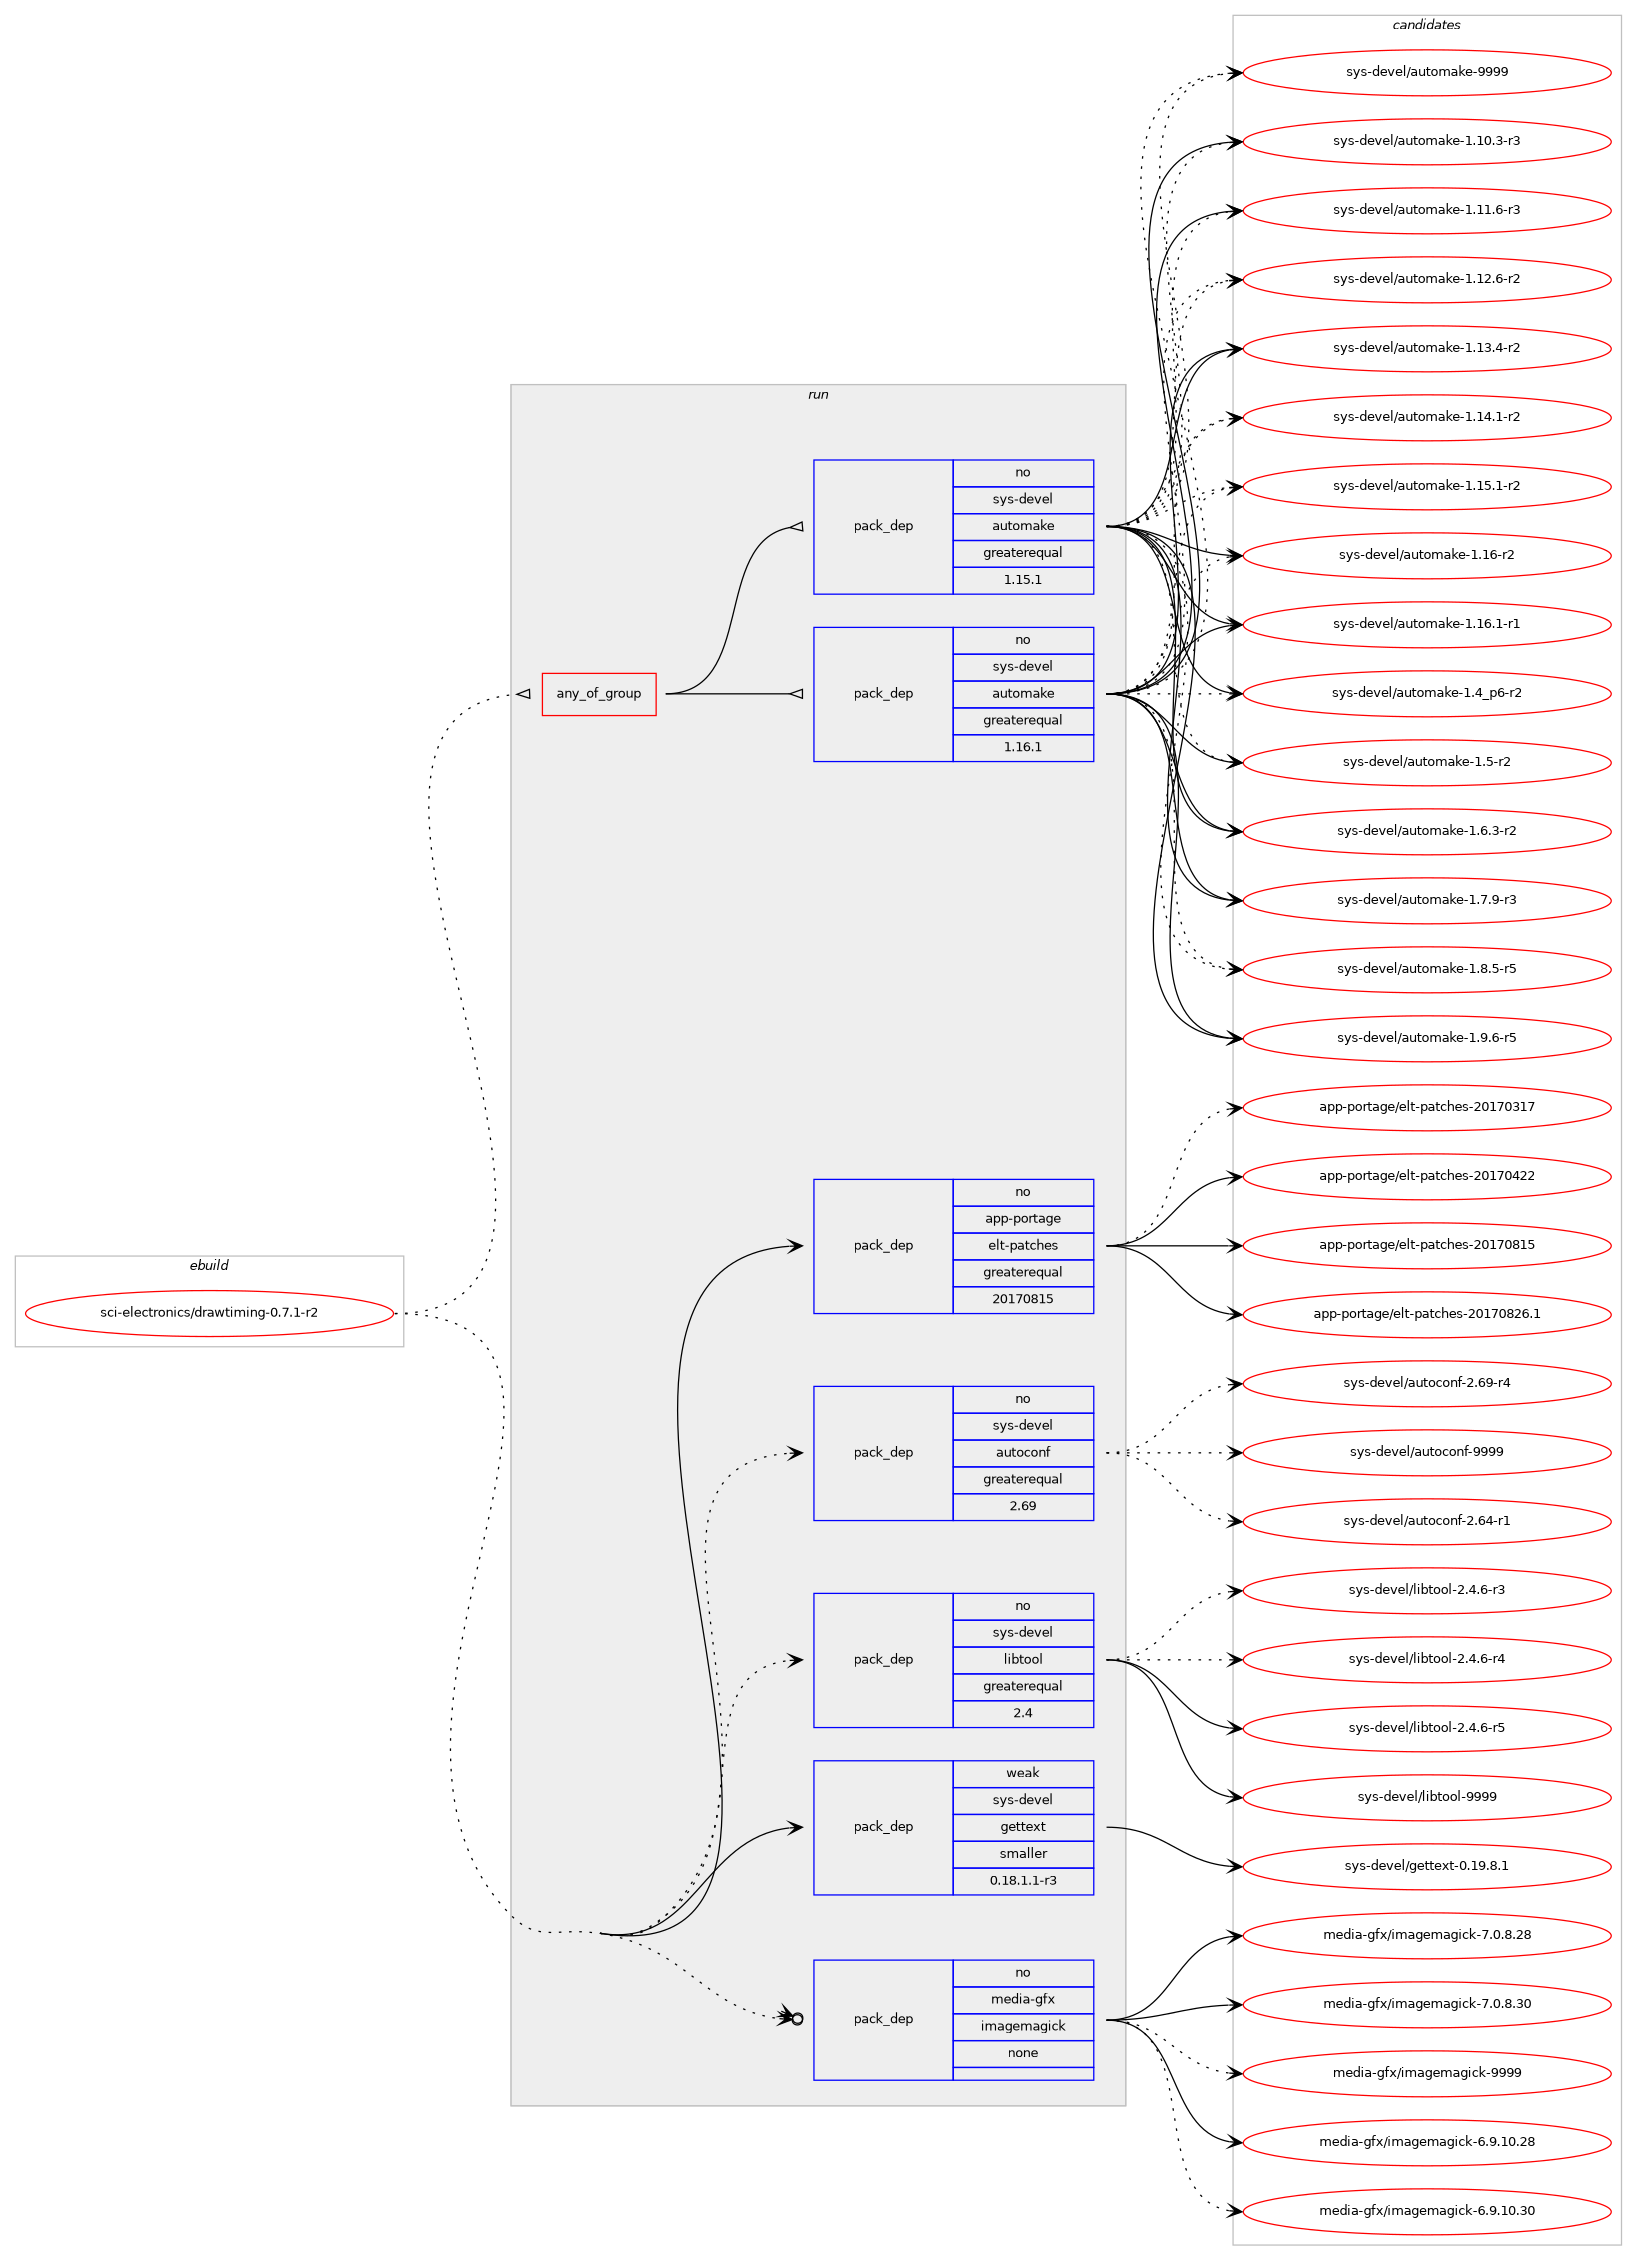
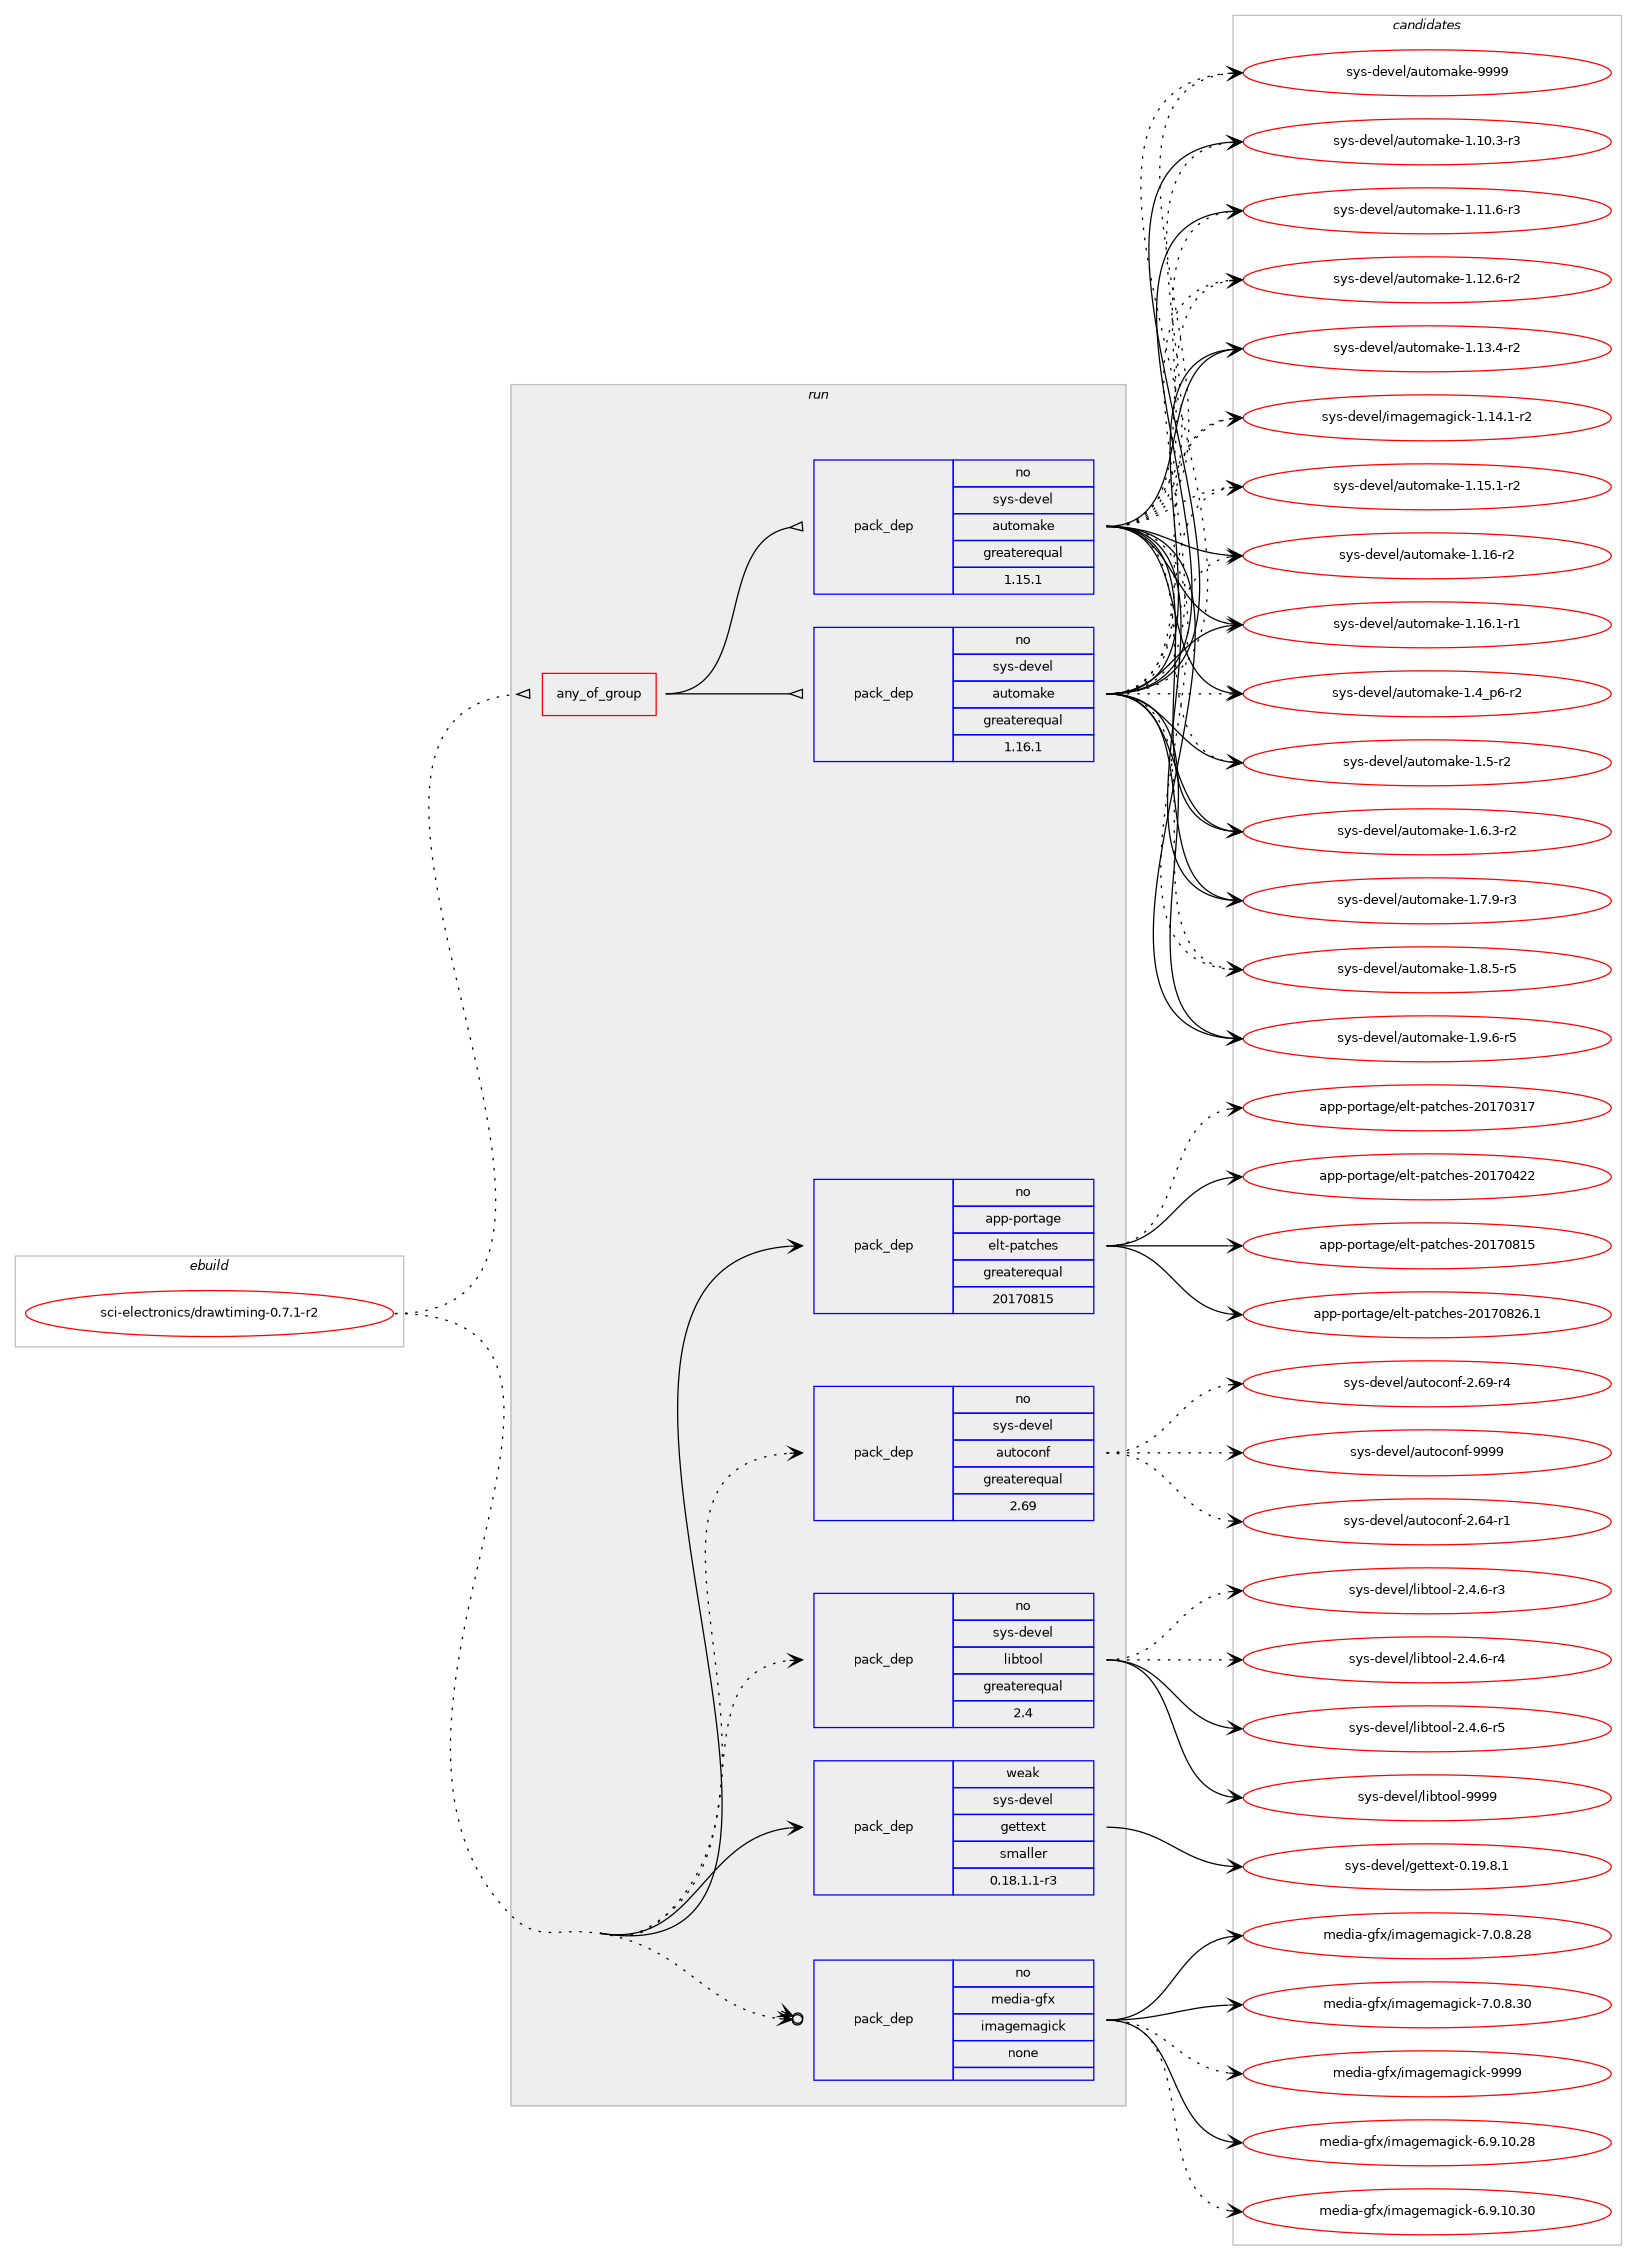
node "sys-devel/automake-1.14.1-r2": label "sys-devel/automake-1.14.1-r2" -> "sys-devel/imagemagick-1.14.1-r2"
